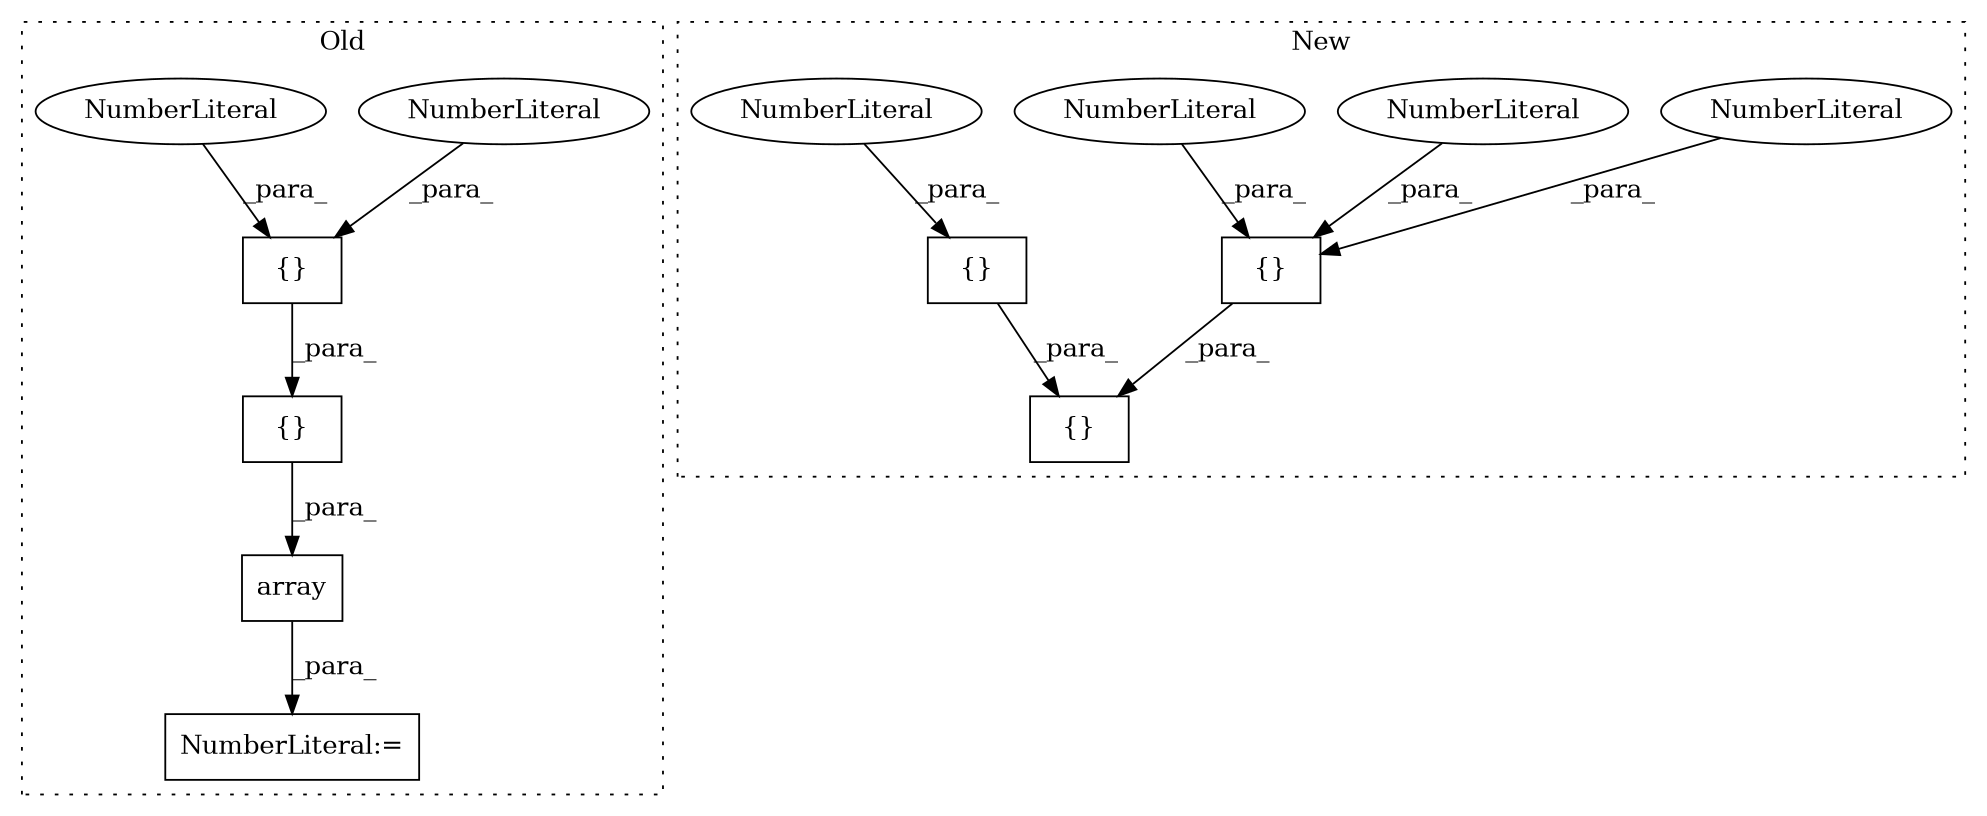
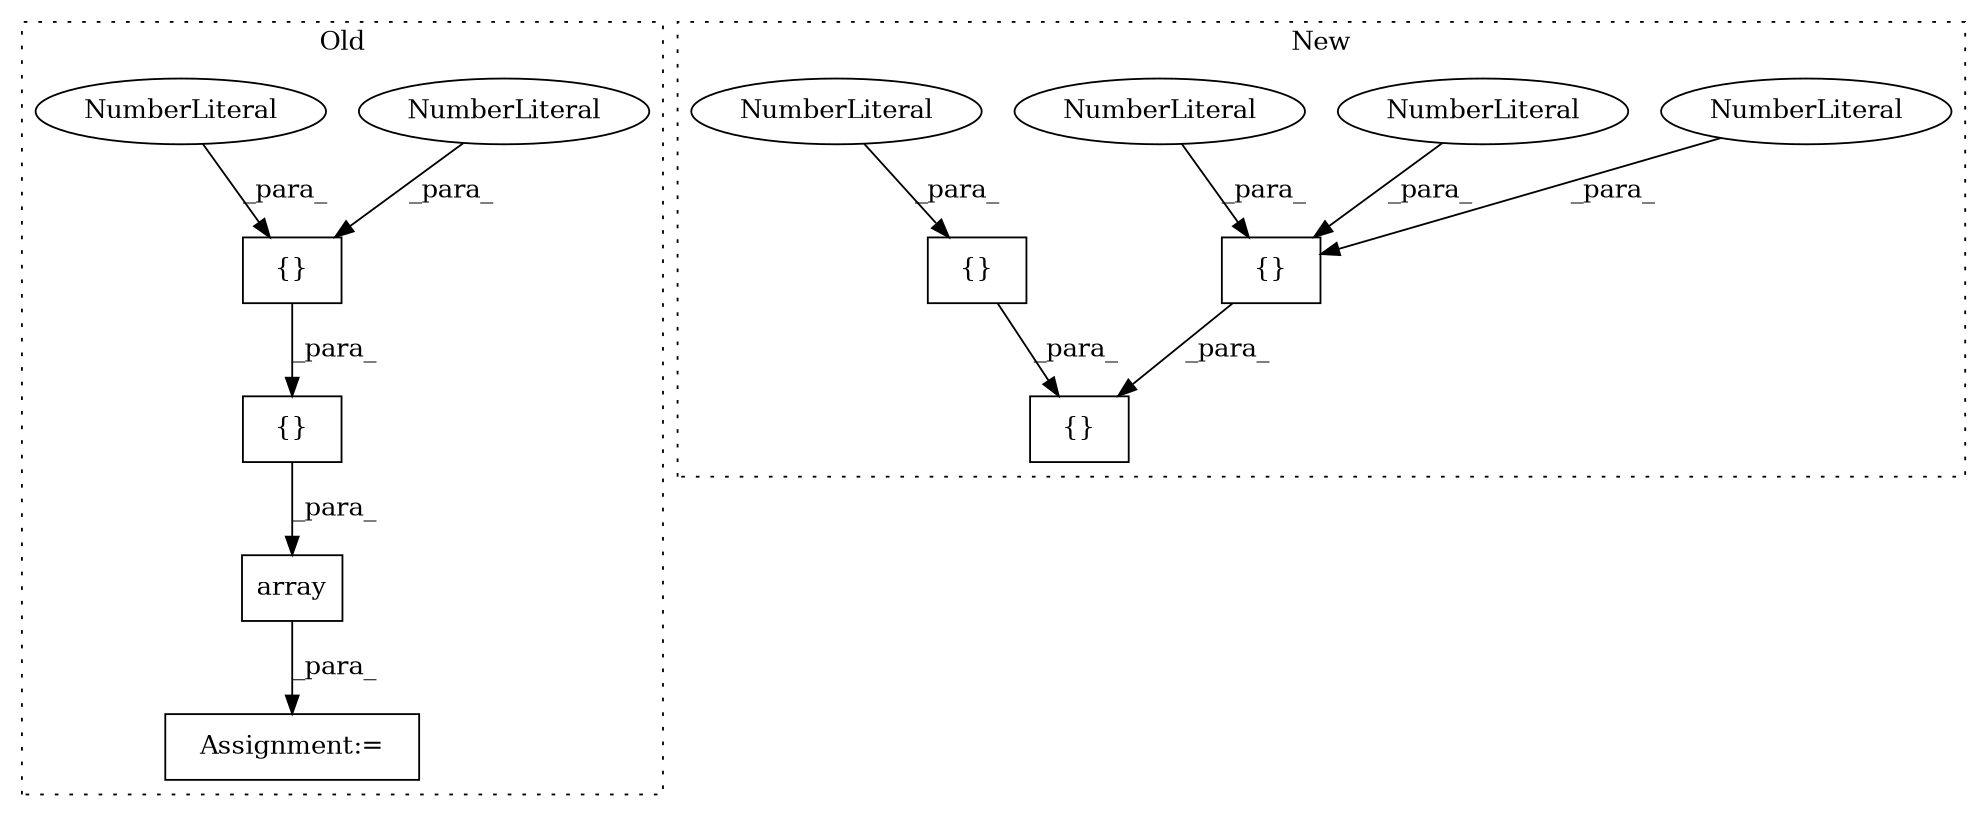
node "NumberLiteral:=": label "NumberLiteral:=" -> "Assignment:="
